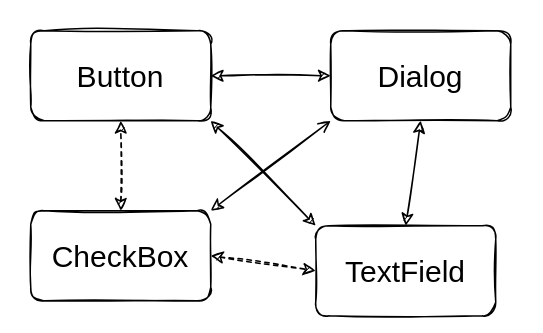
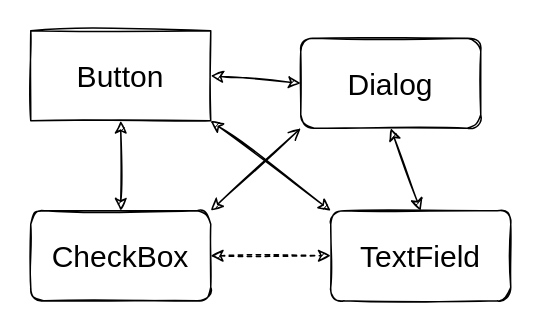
node "Button": shape rounded rectangle -> rectangle
node "Dialog": moved (421, 76) -> (391, 83)
edge "Button" -- "CheckBox": style dashed -> solid
node "TextField": moved (406, 271) -> (421, 256)
